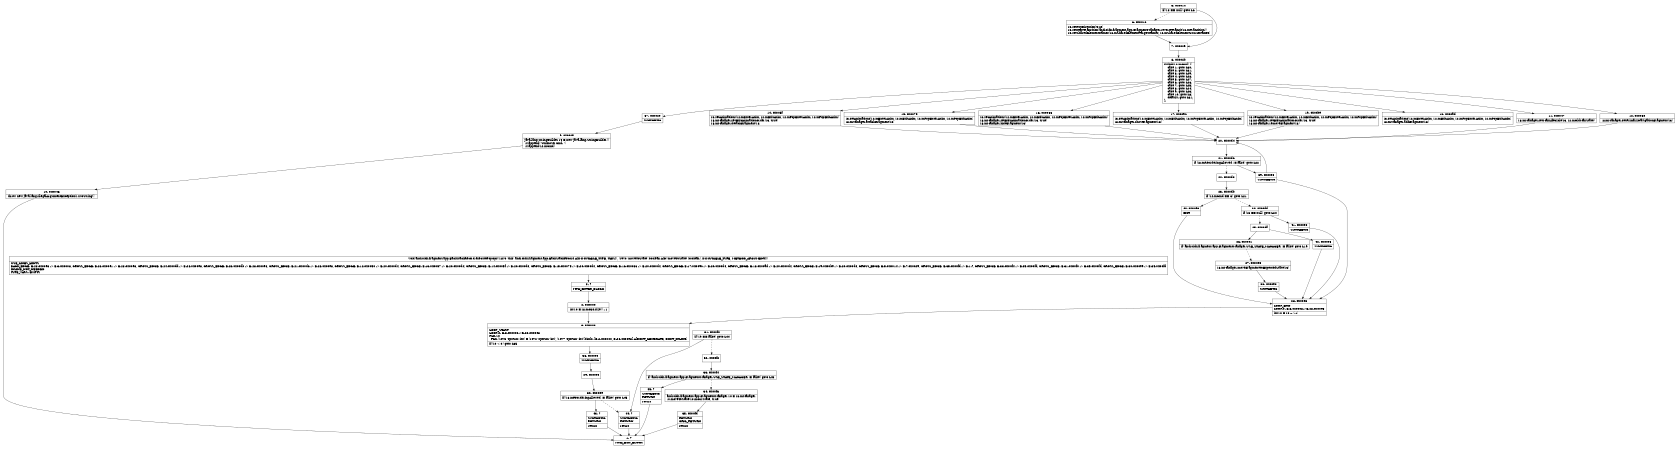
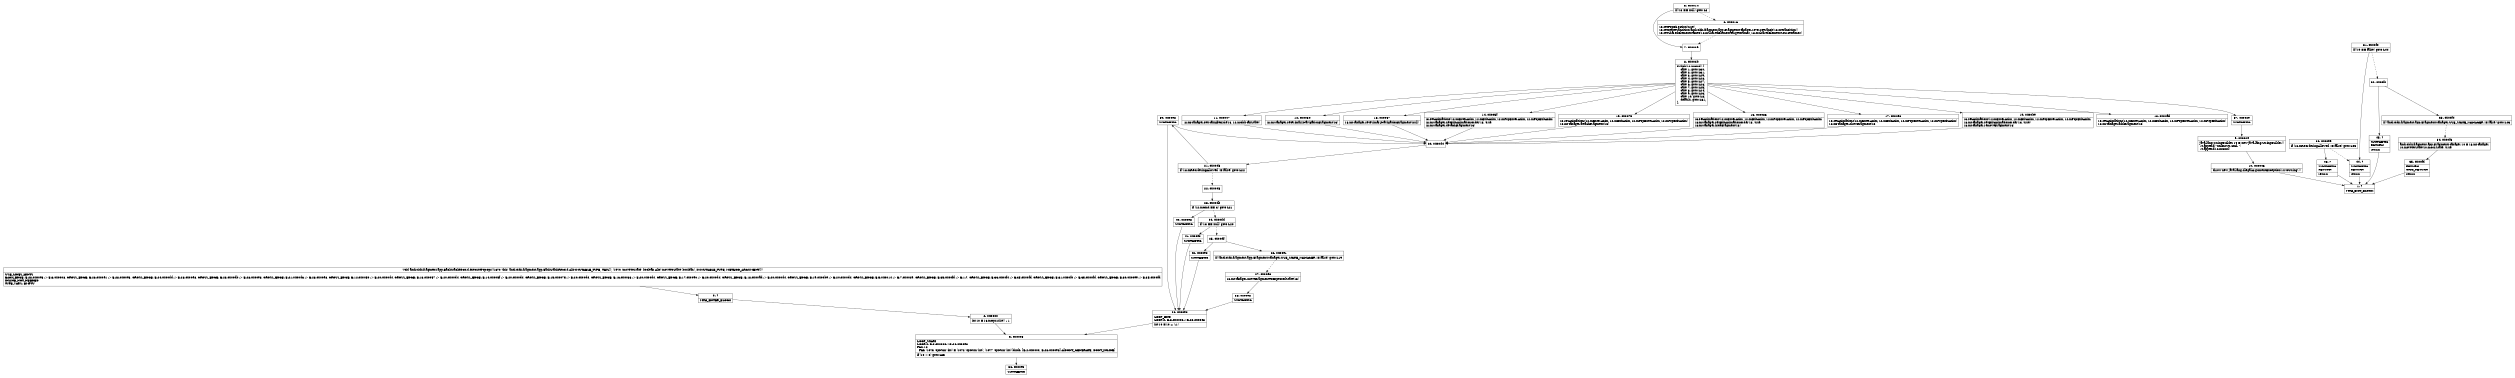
edge "6: 0x0016" -> "7: 0x0029": style solid -> dashed
node "13: 0x0057": added
node "40: 0x00e8": text "EXIT" -> "SYNTHETIC"
node "29: 0x00ec": removed
edge "33: 0x00f4" -> "45: ?": now "32: 0x00f2" -> "45: ?"
